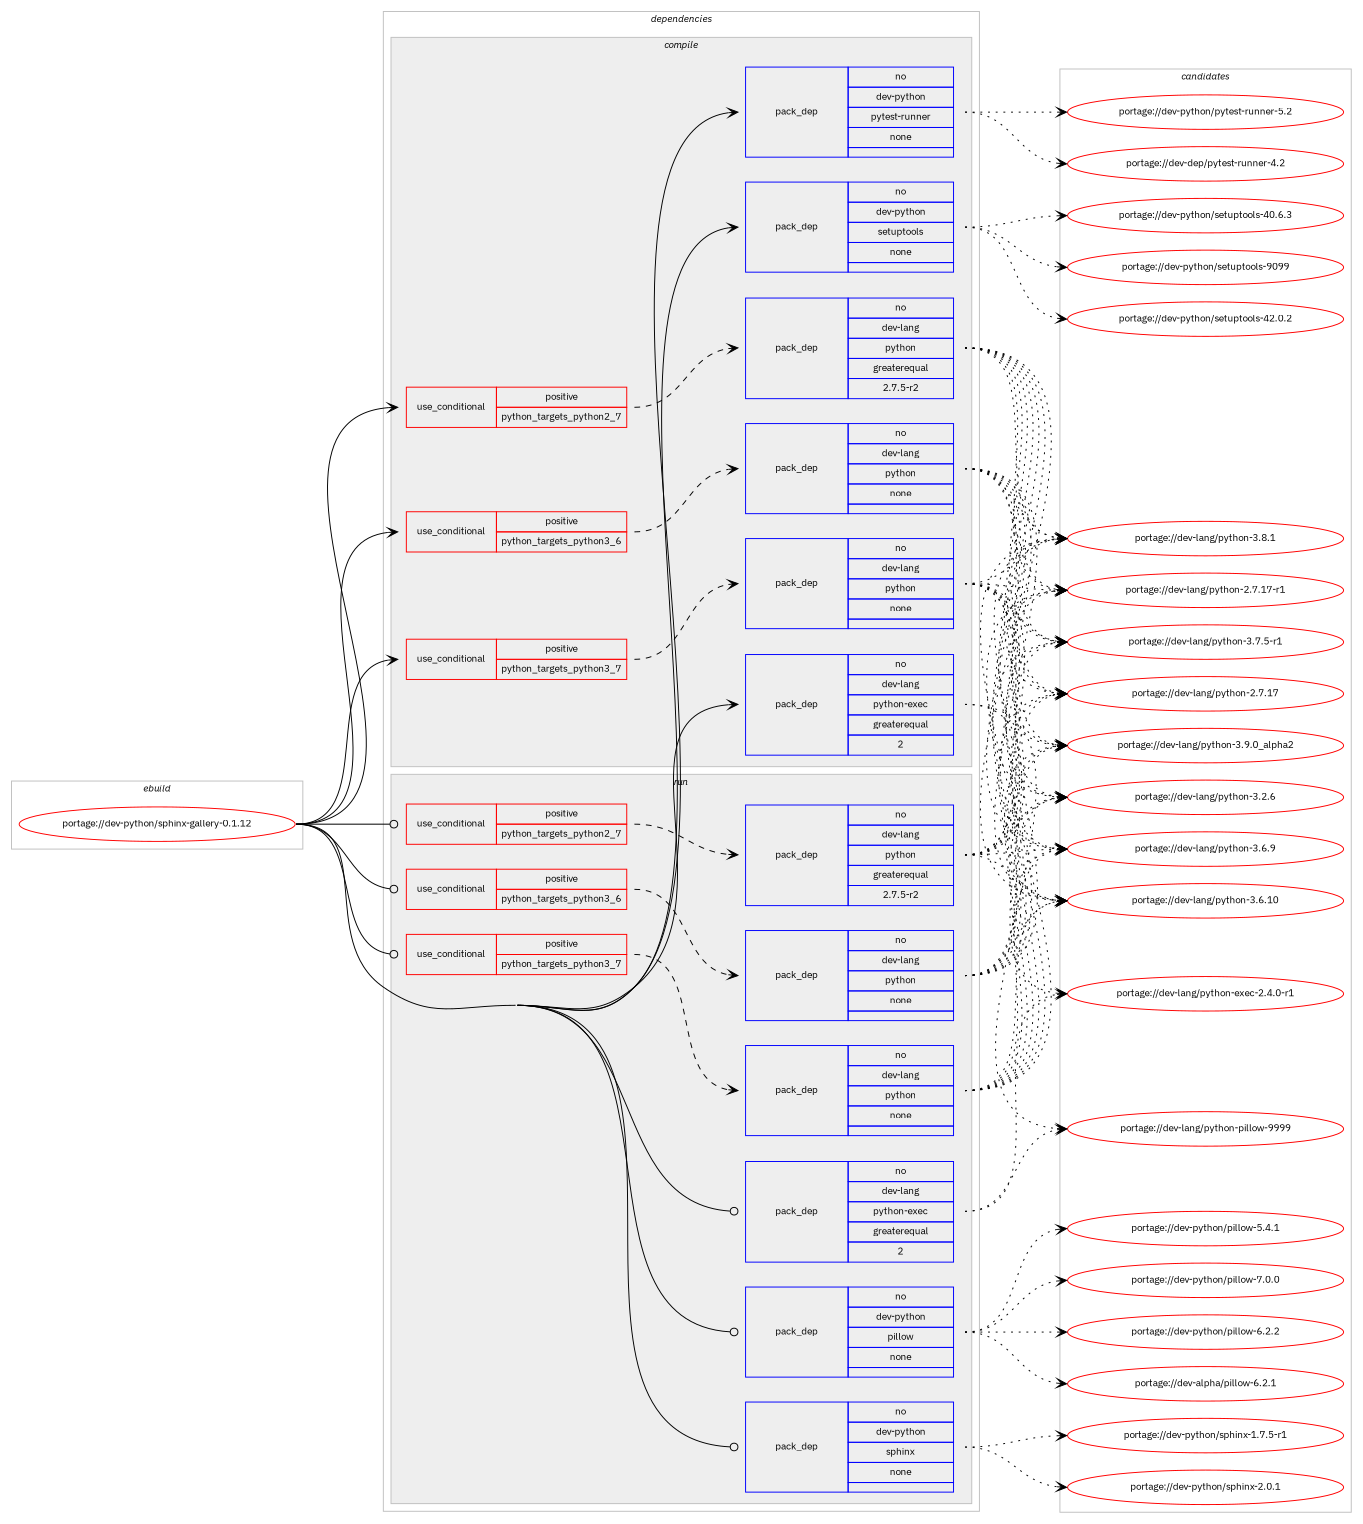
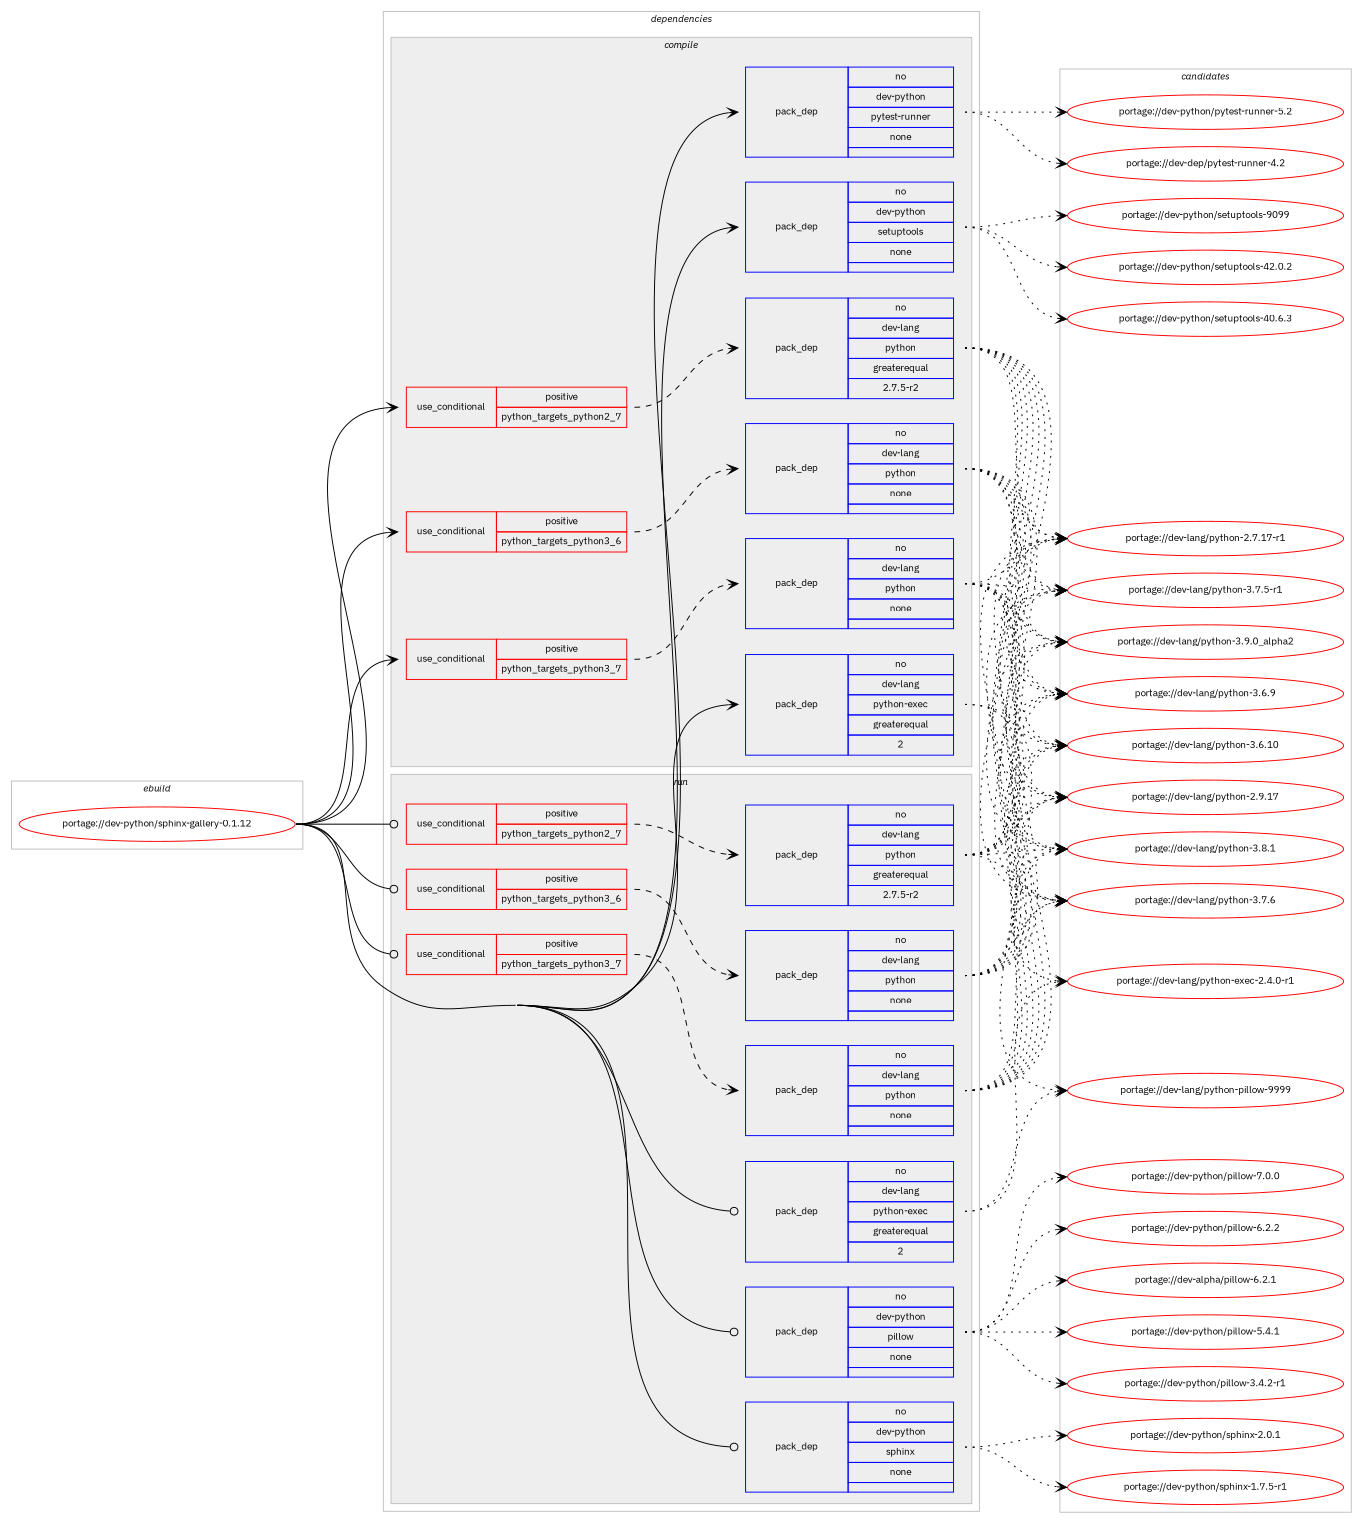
node "portage://dev-lang/python-2.7.17": label "portage://dev-lang/python-2.7.17" -> "portage://dev-lang/python-2.9.17"
node "portage://dev-lang/python-3.2.6": label "portage://dev-lang/python-3.2.6" -> "portage://dev-lang/python-3.7.6"
node "portage://dev-python/pillow-3.4.2-r1": added
